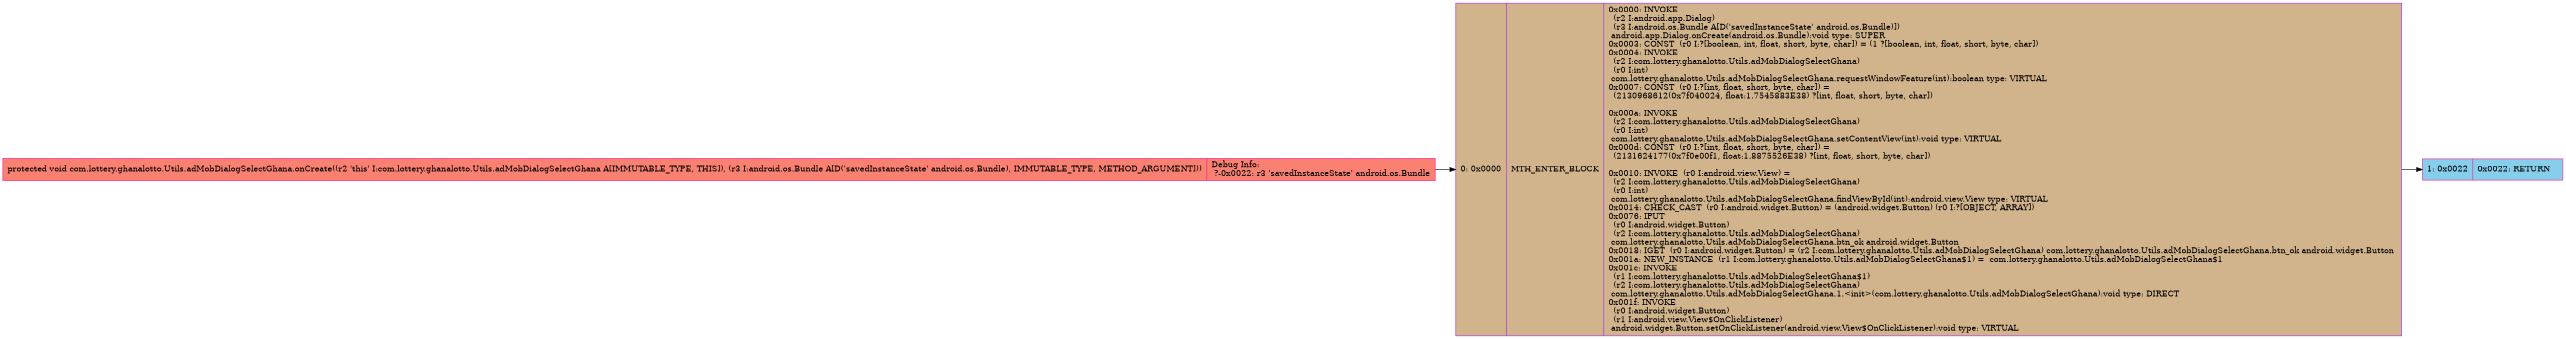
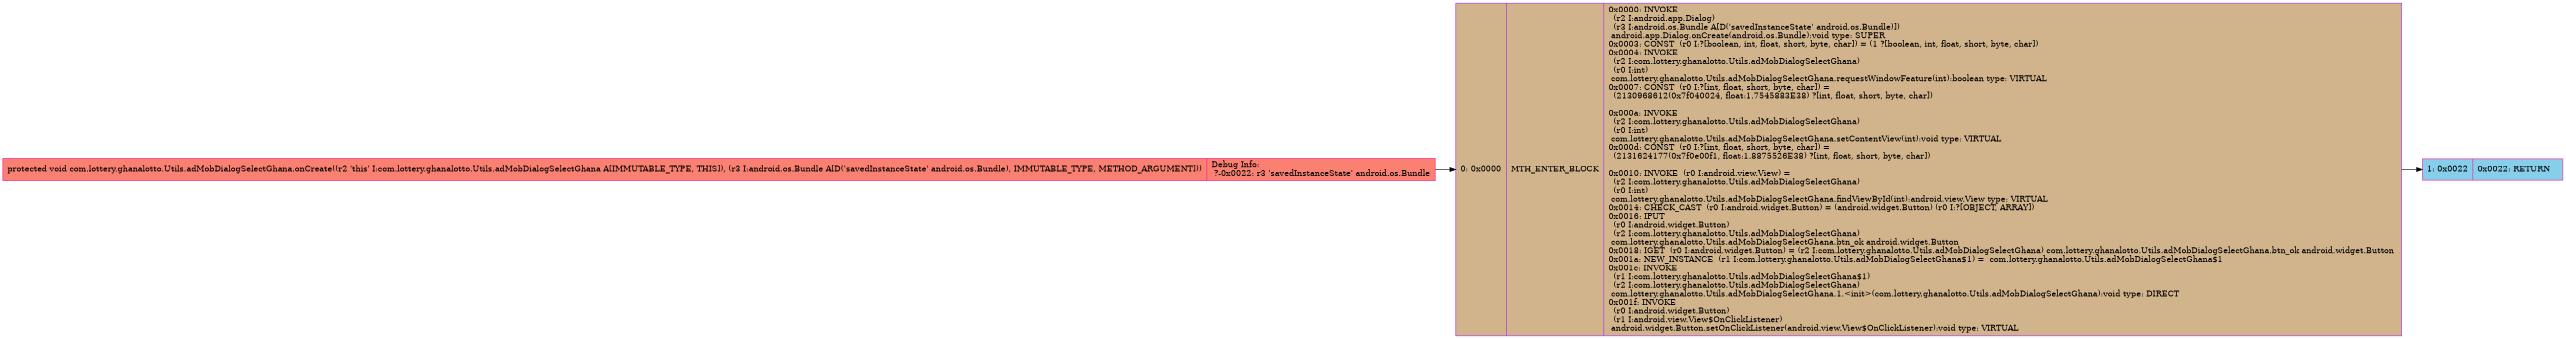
node "0: 0x0000": text "0x0076: IPUT" -> "0x0016: IPUT"
